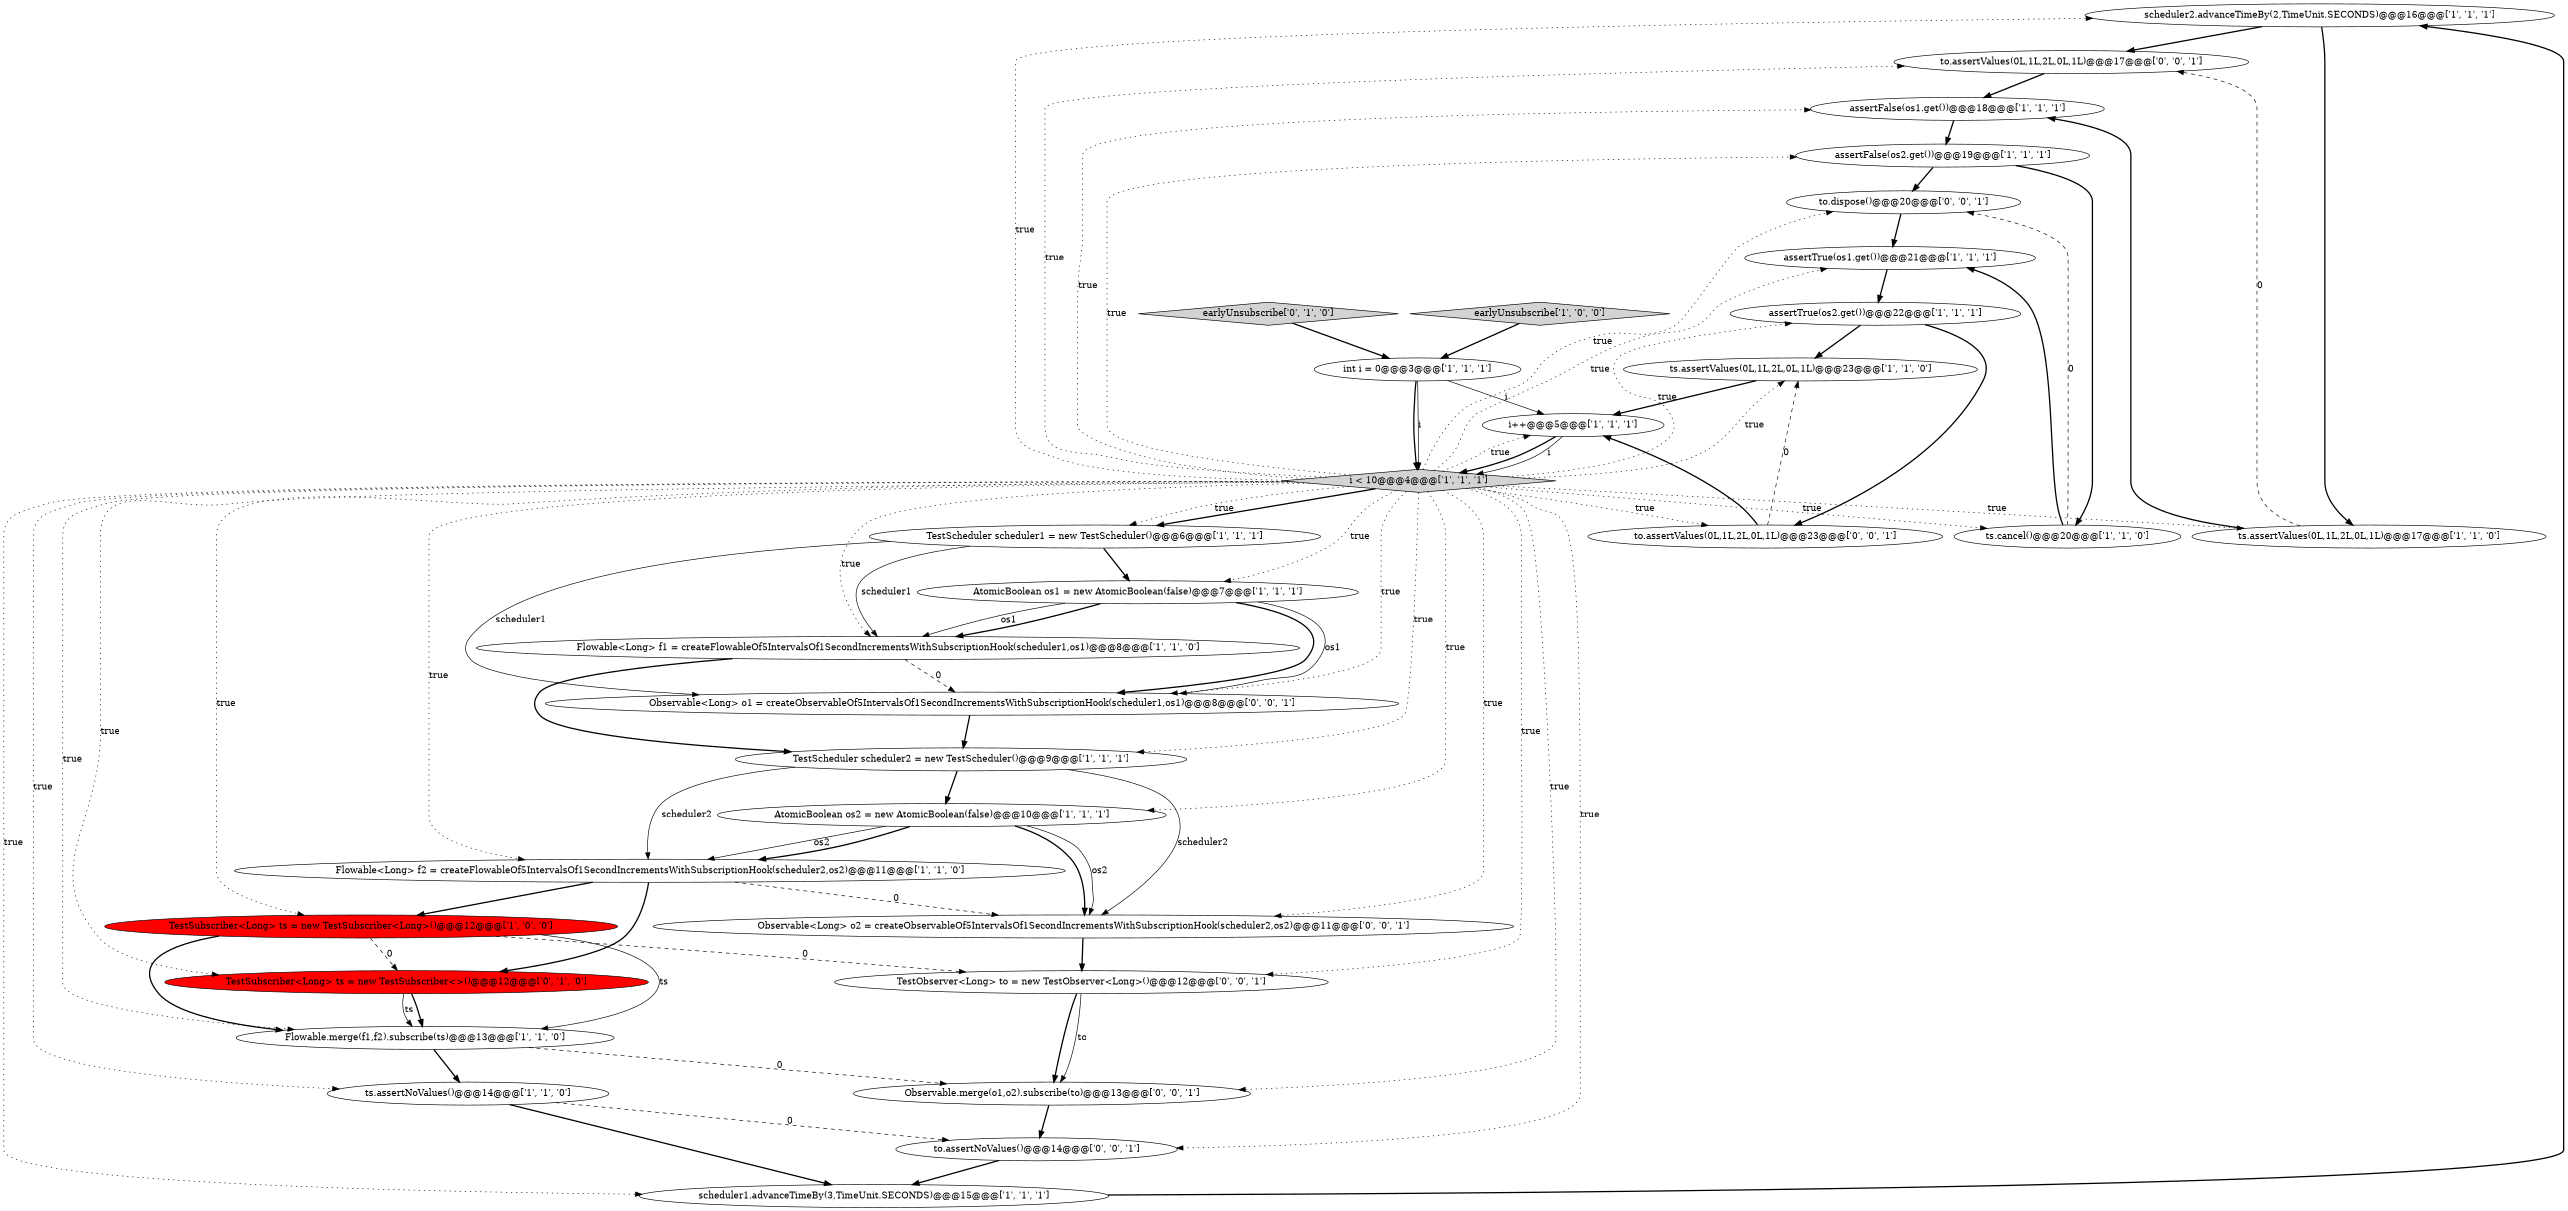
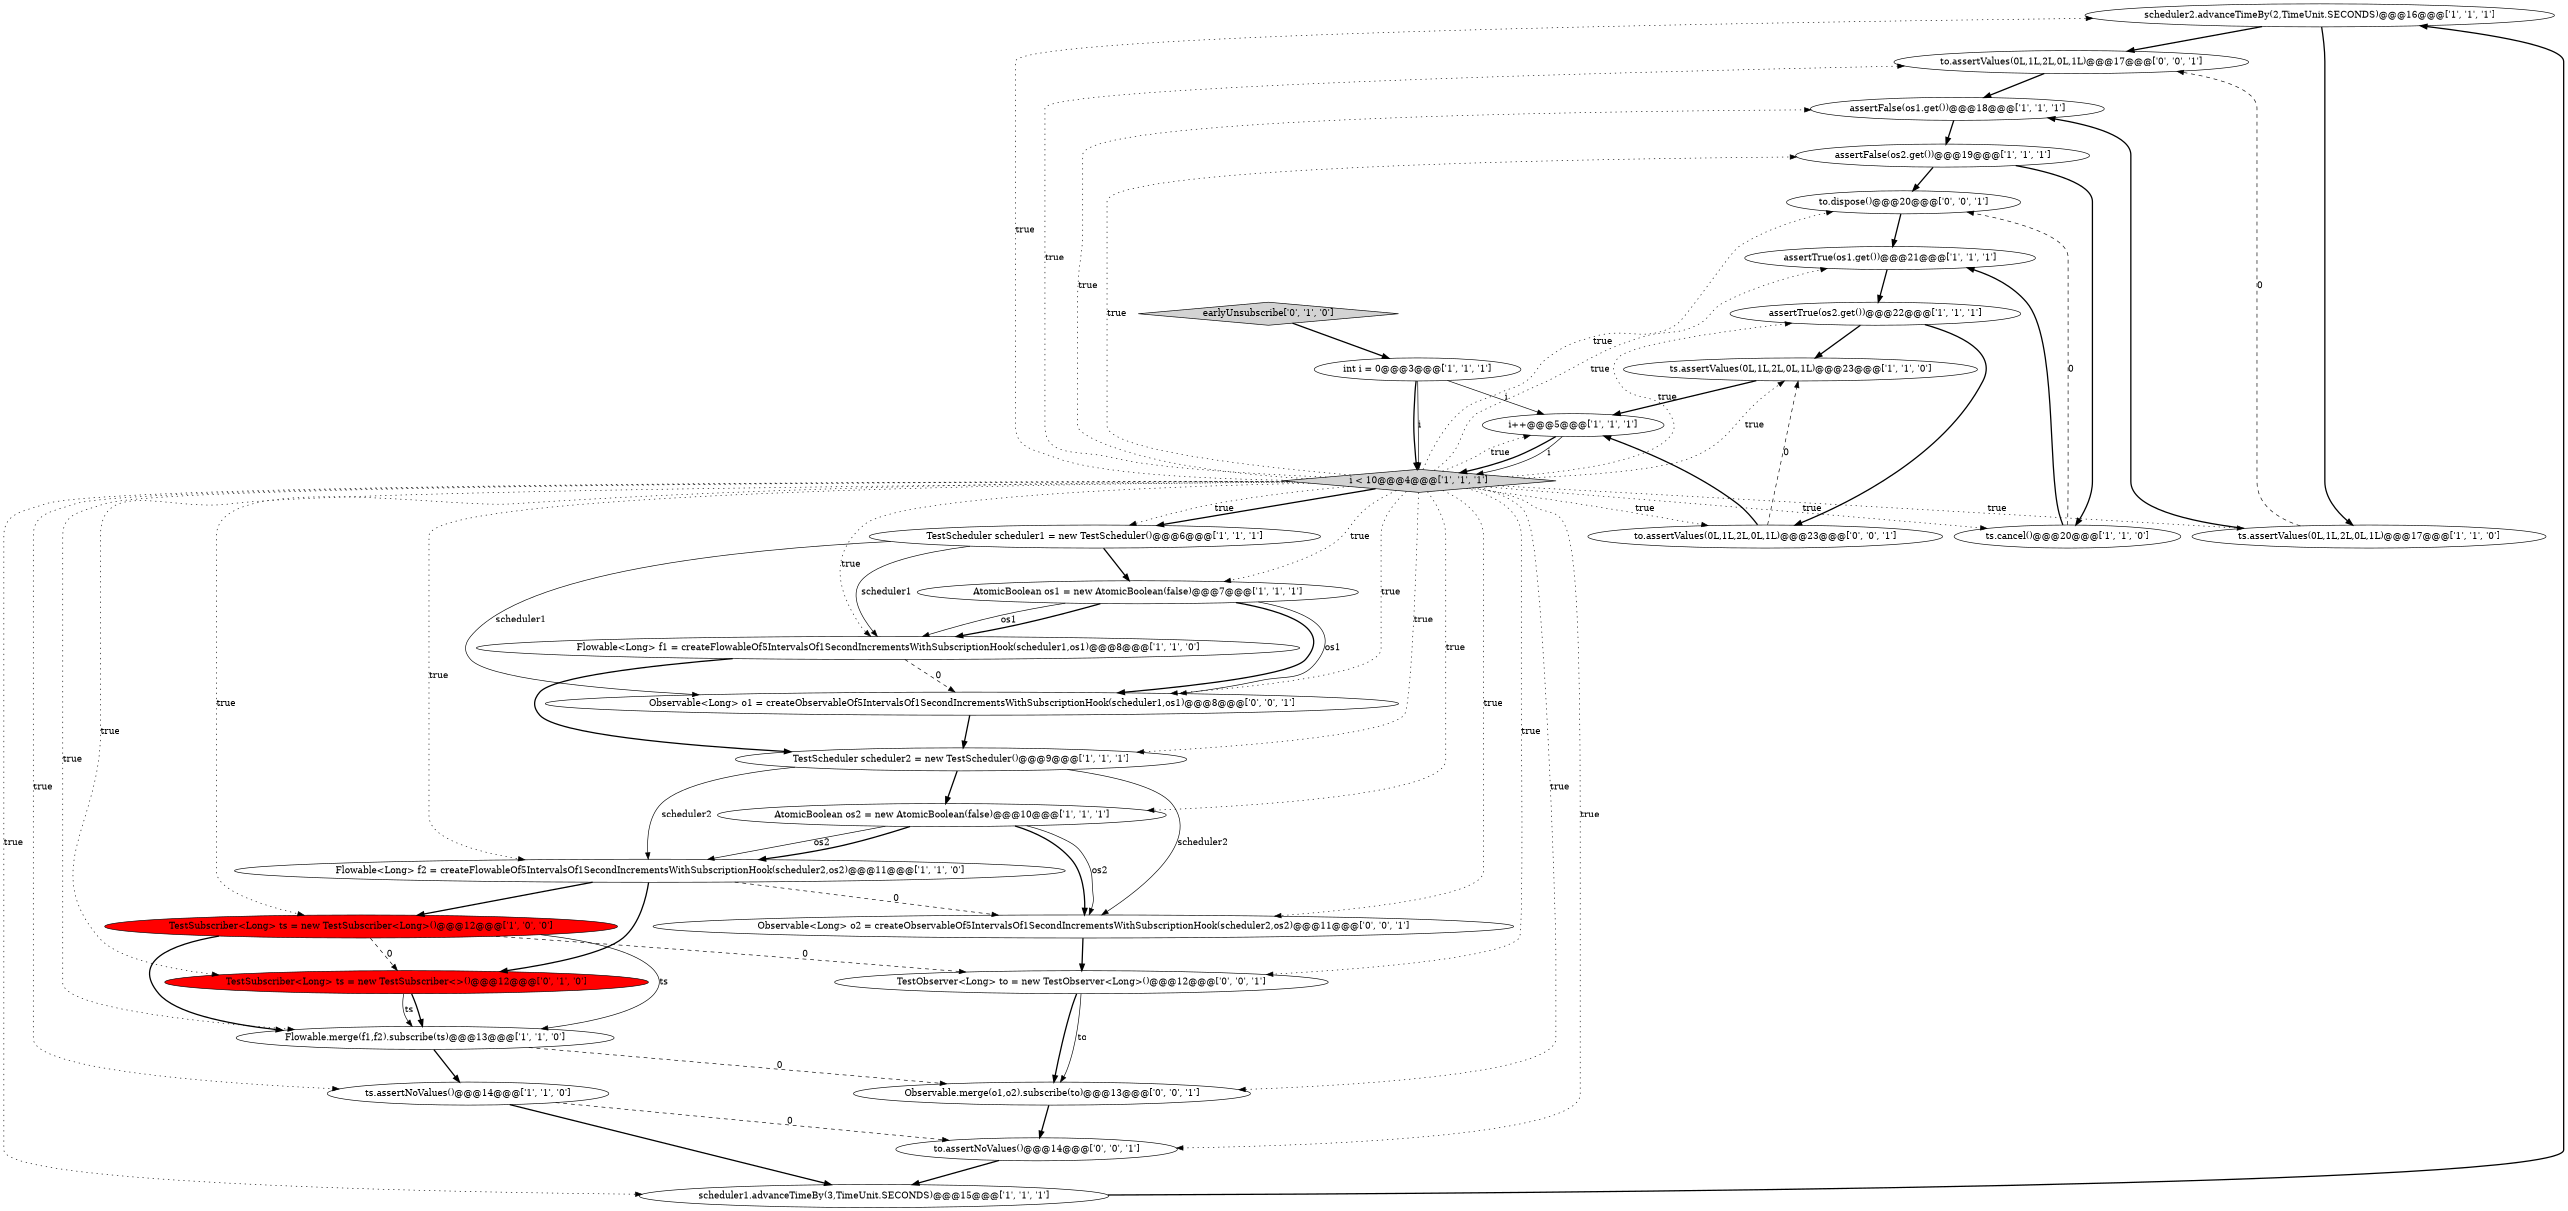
node "earlyUnsubscribe['1', '0', '0']": removed
